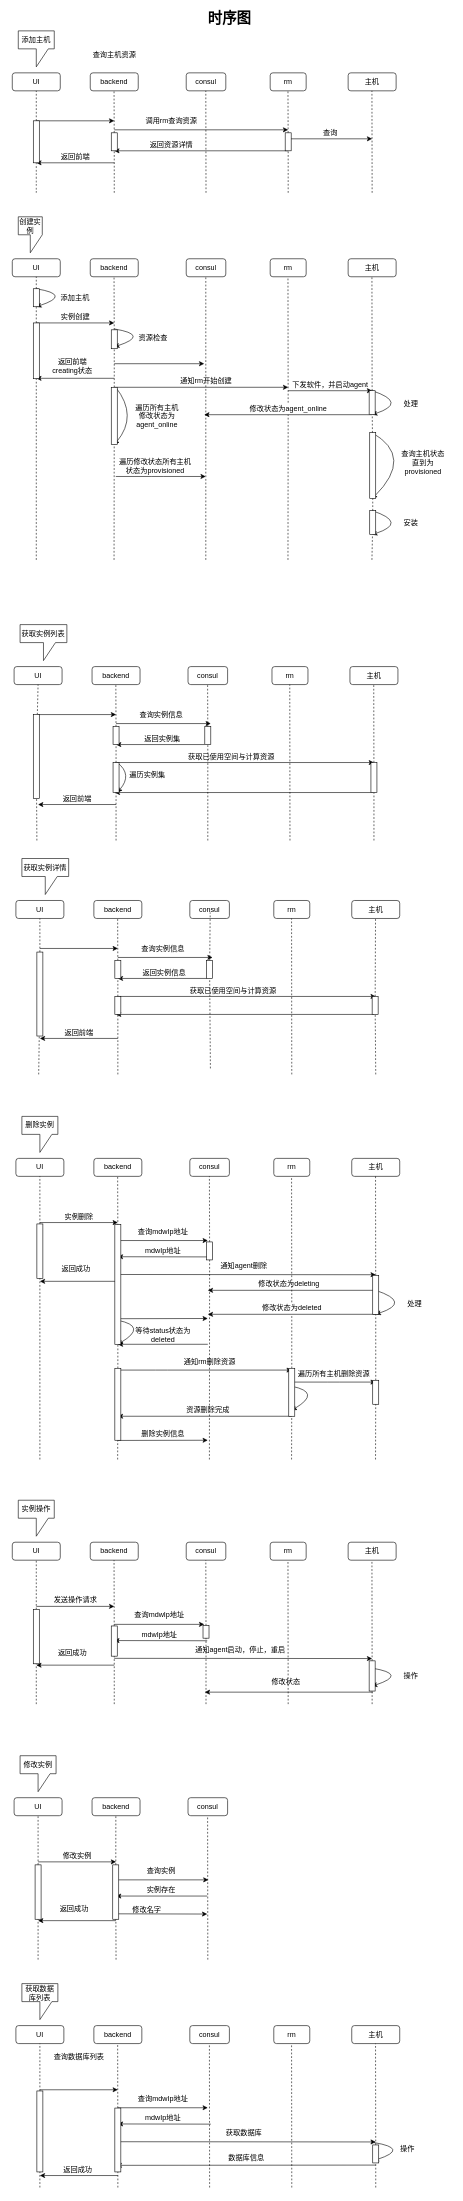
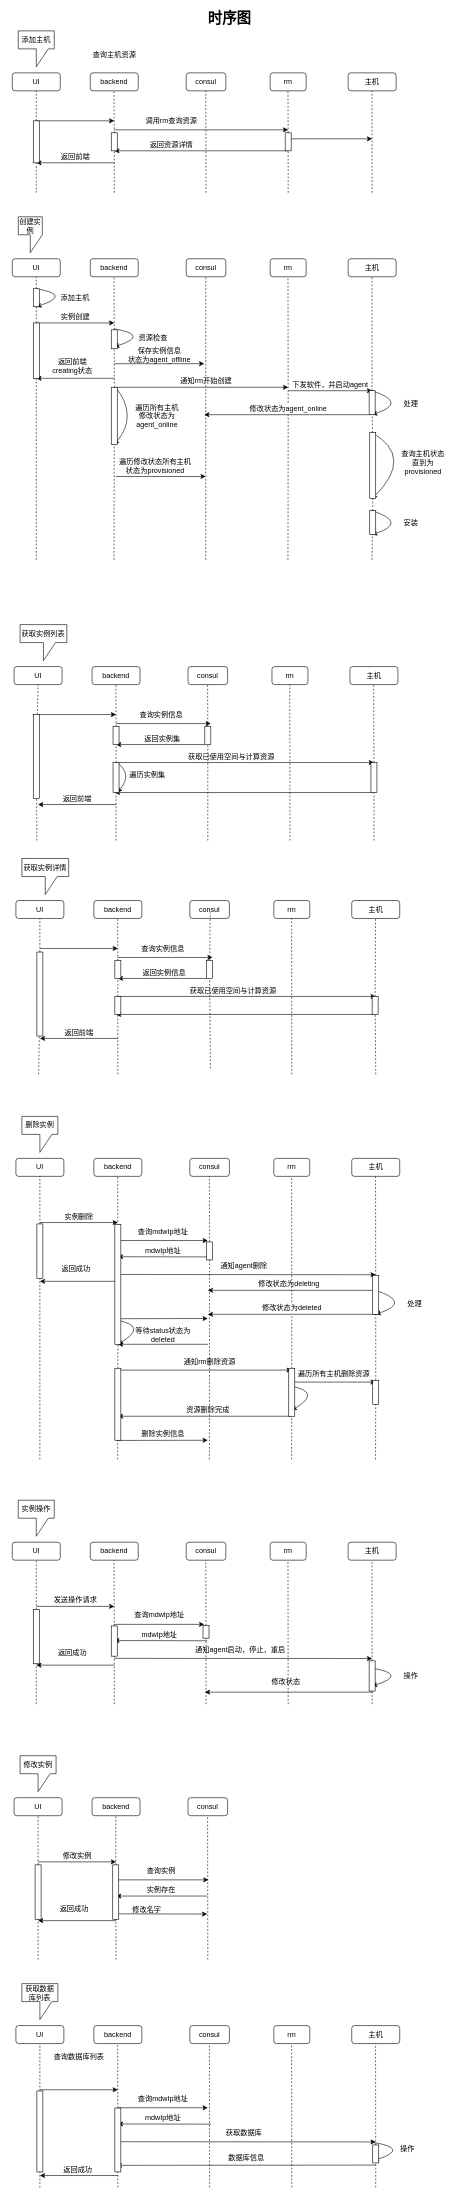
node "查询": removed
node "保存实例信息 状态为agent_offline": added
